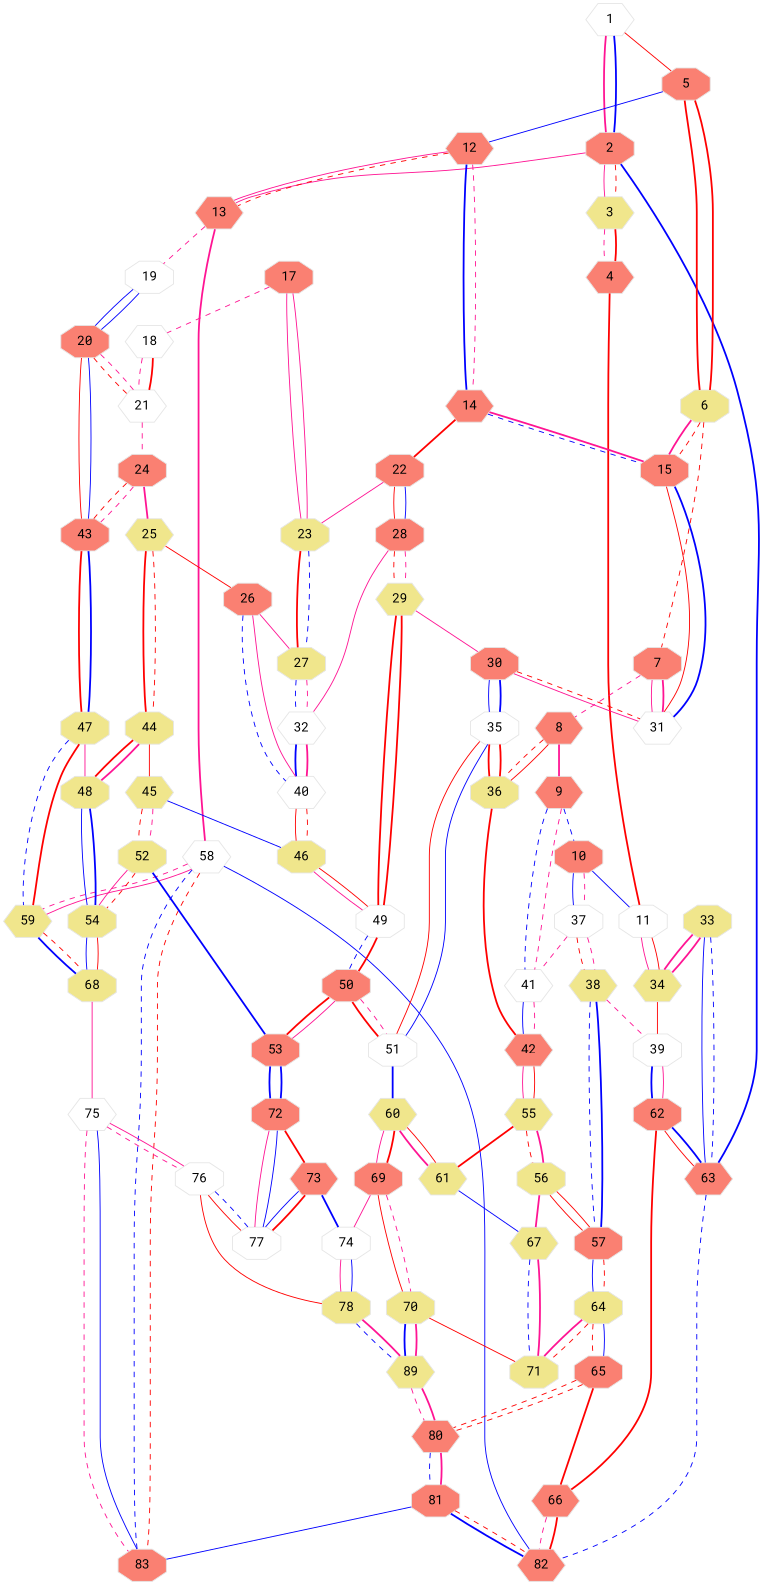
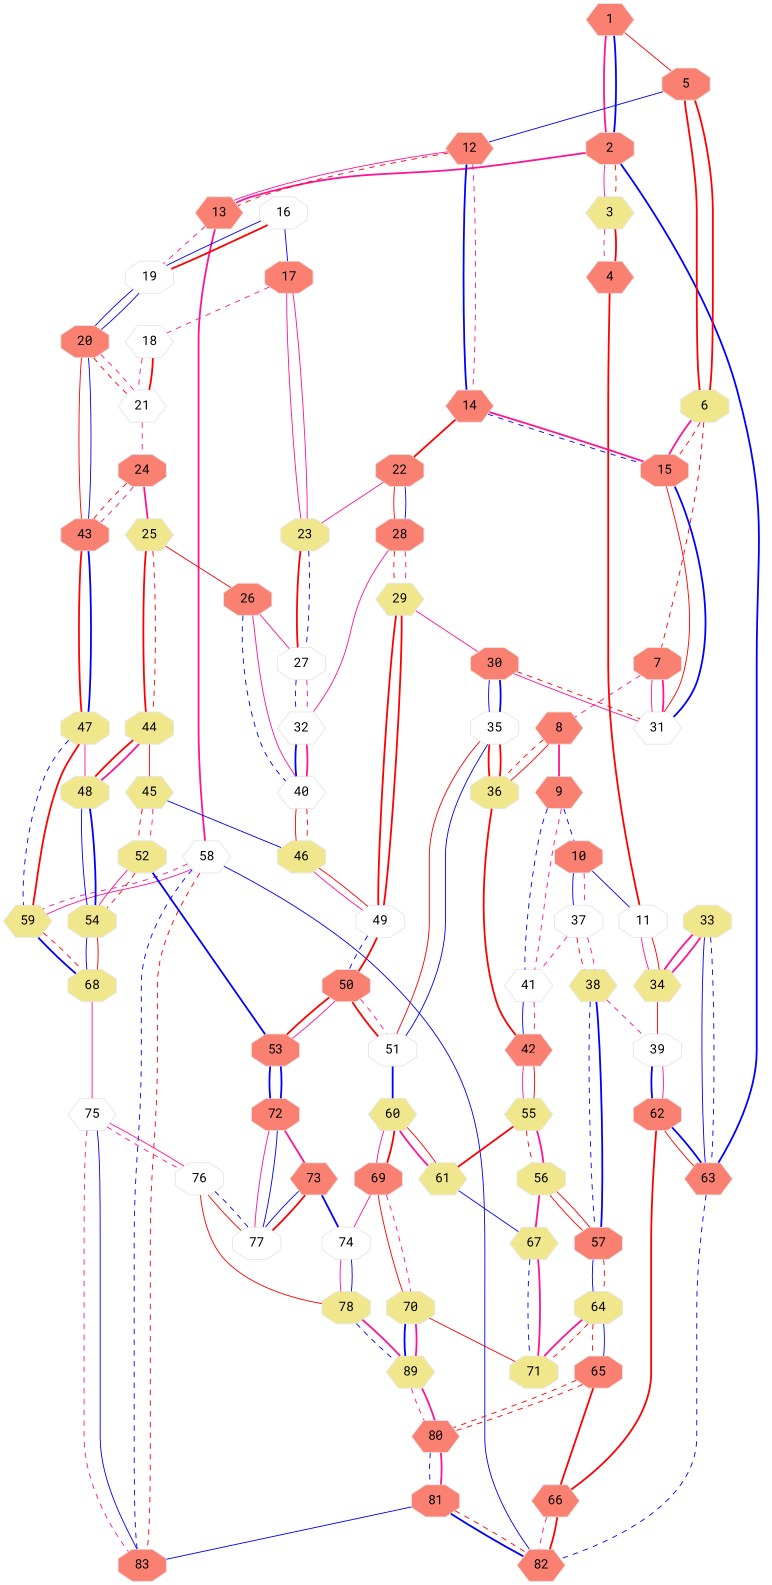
node "1": fillcolor white -> salmon
edge "2" -- "13": style solid -> bold
node "16": added
node "27": fillcolor khaki -> white
edge "72" -- "73": color red -> deeppink
